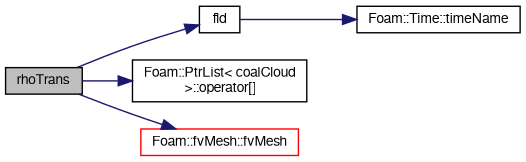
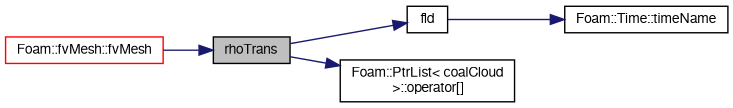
edge "rhoTrans" -> "Foam::fvMesh::fvMesh": reversed
